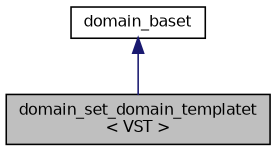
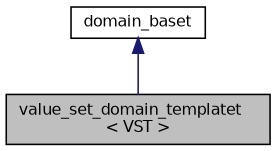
node "domain_set_domain_templatet < VST >": label "domain_set_domain_templatet < VST >" -> "value_set_domain_templatet < VST >"
